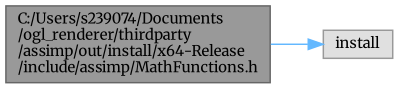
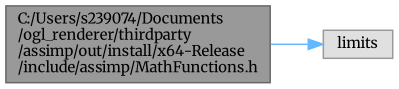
node "install": label "install" -> "limits"
